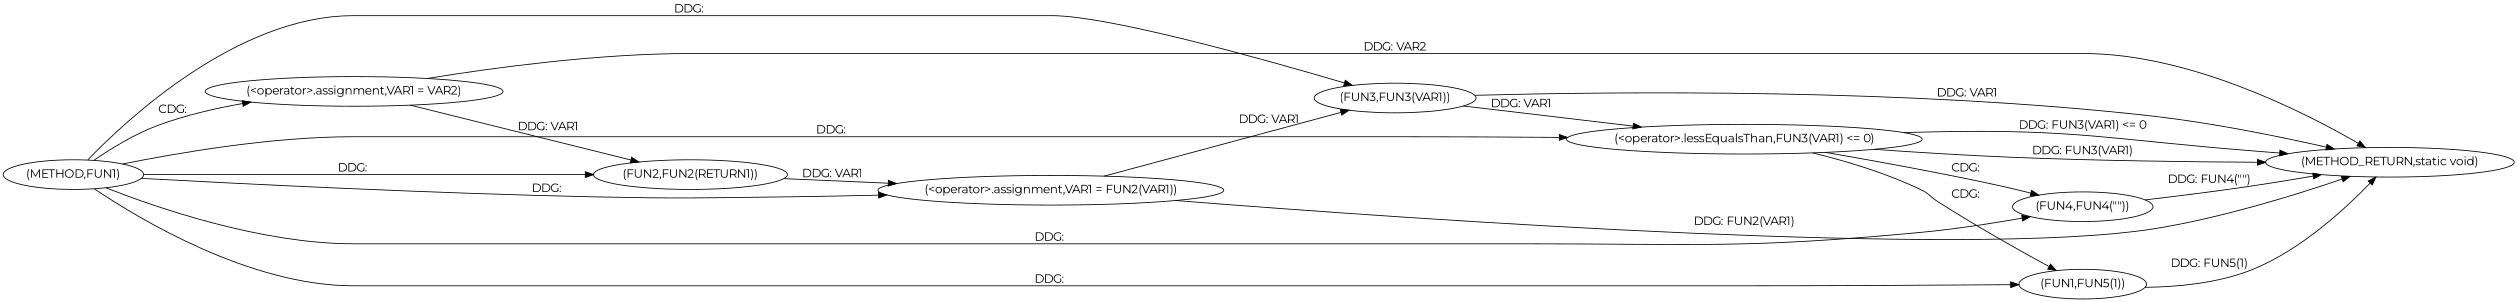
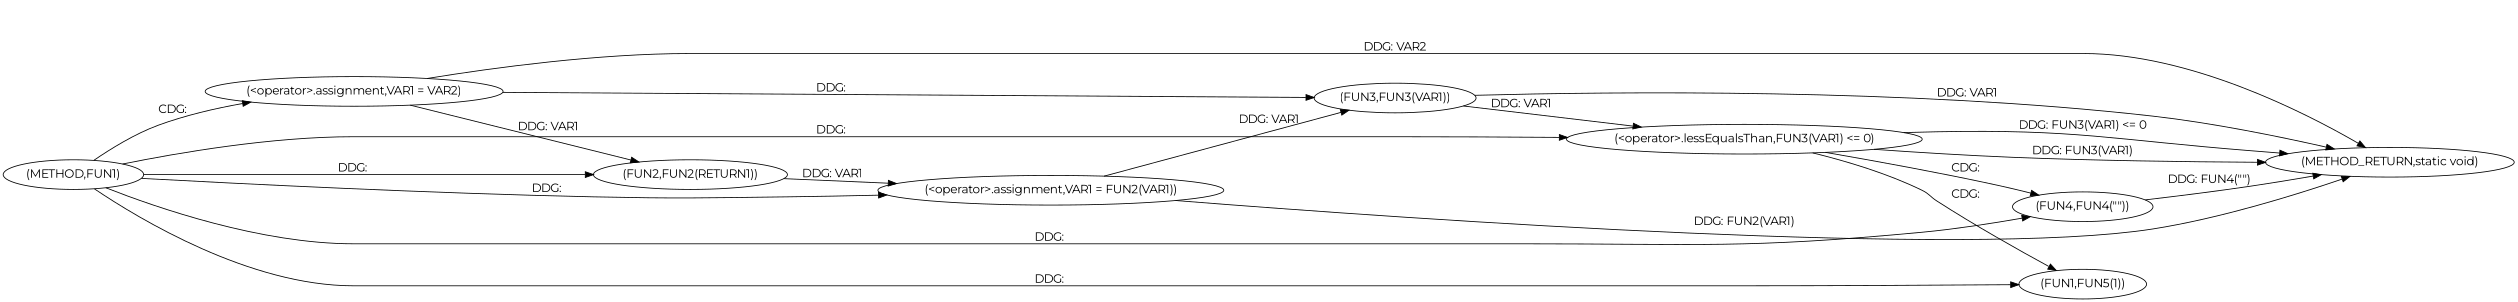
edge "(METHOD,FUN1)" -> "(FUN3,FUN3(VAR1))": now "(<operator>.assignment,VAR1 = VAR2)" -> "(FUN3,FUN3(VAR1))"
edge "(FUN1,FUN5(1))" -> "(METHOD_RETURN,static void)": removed, label "DDG: FUN5(1)"
